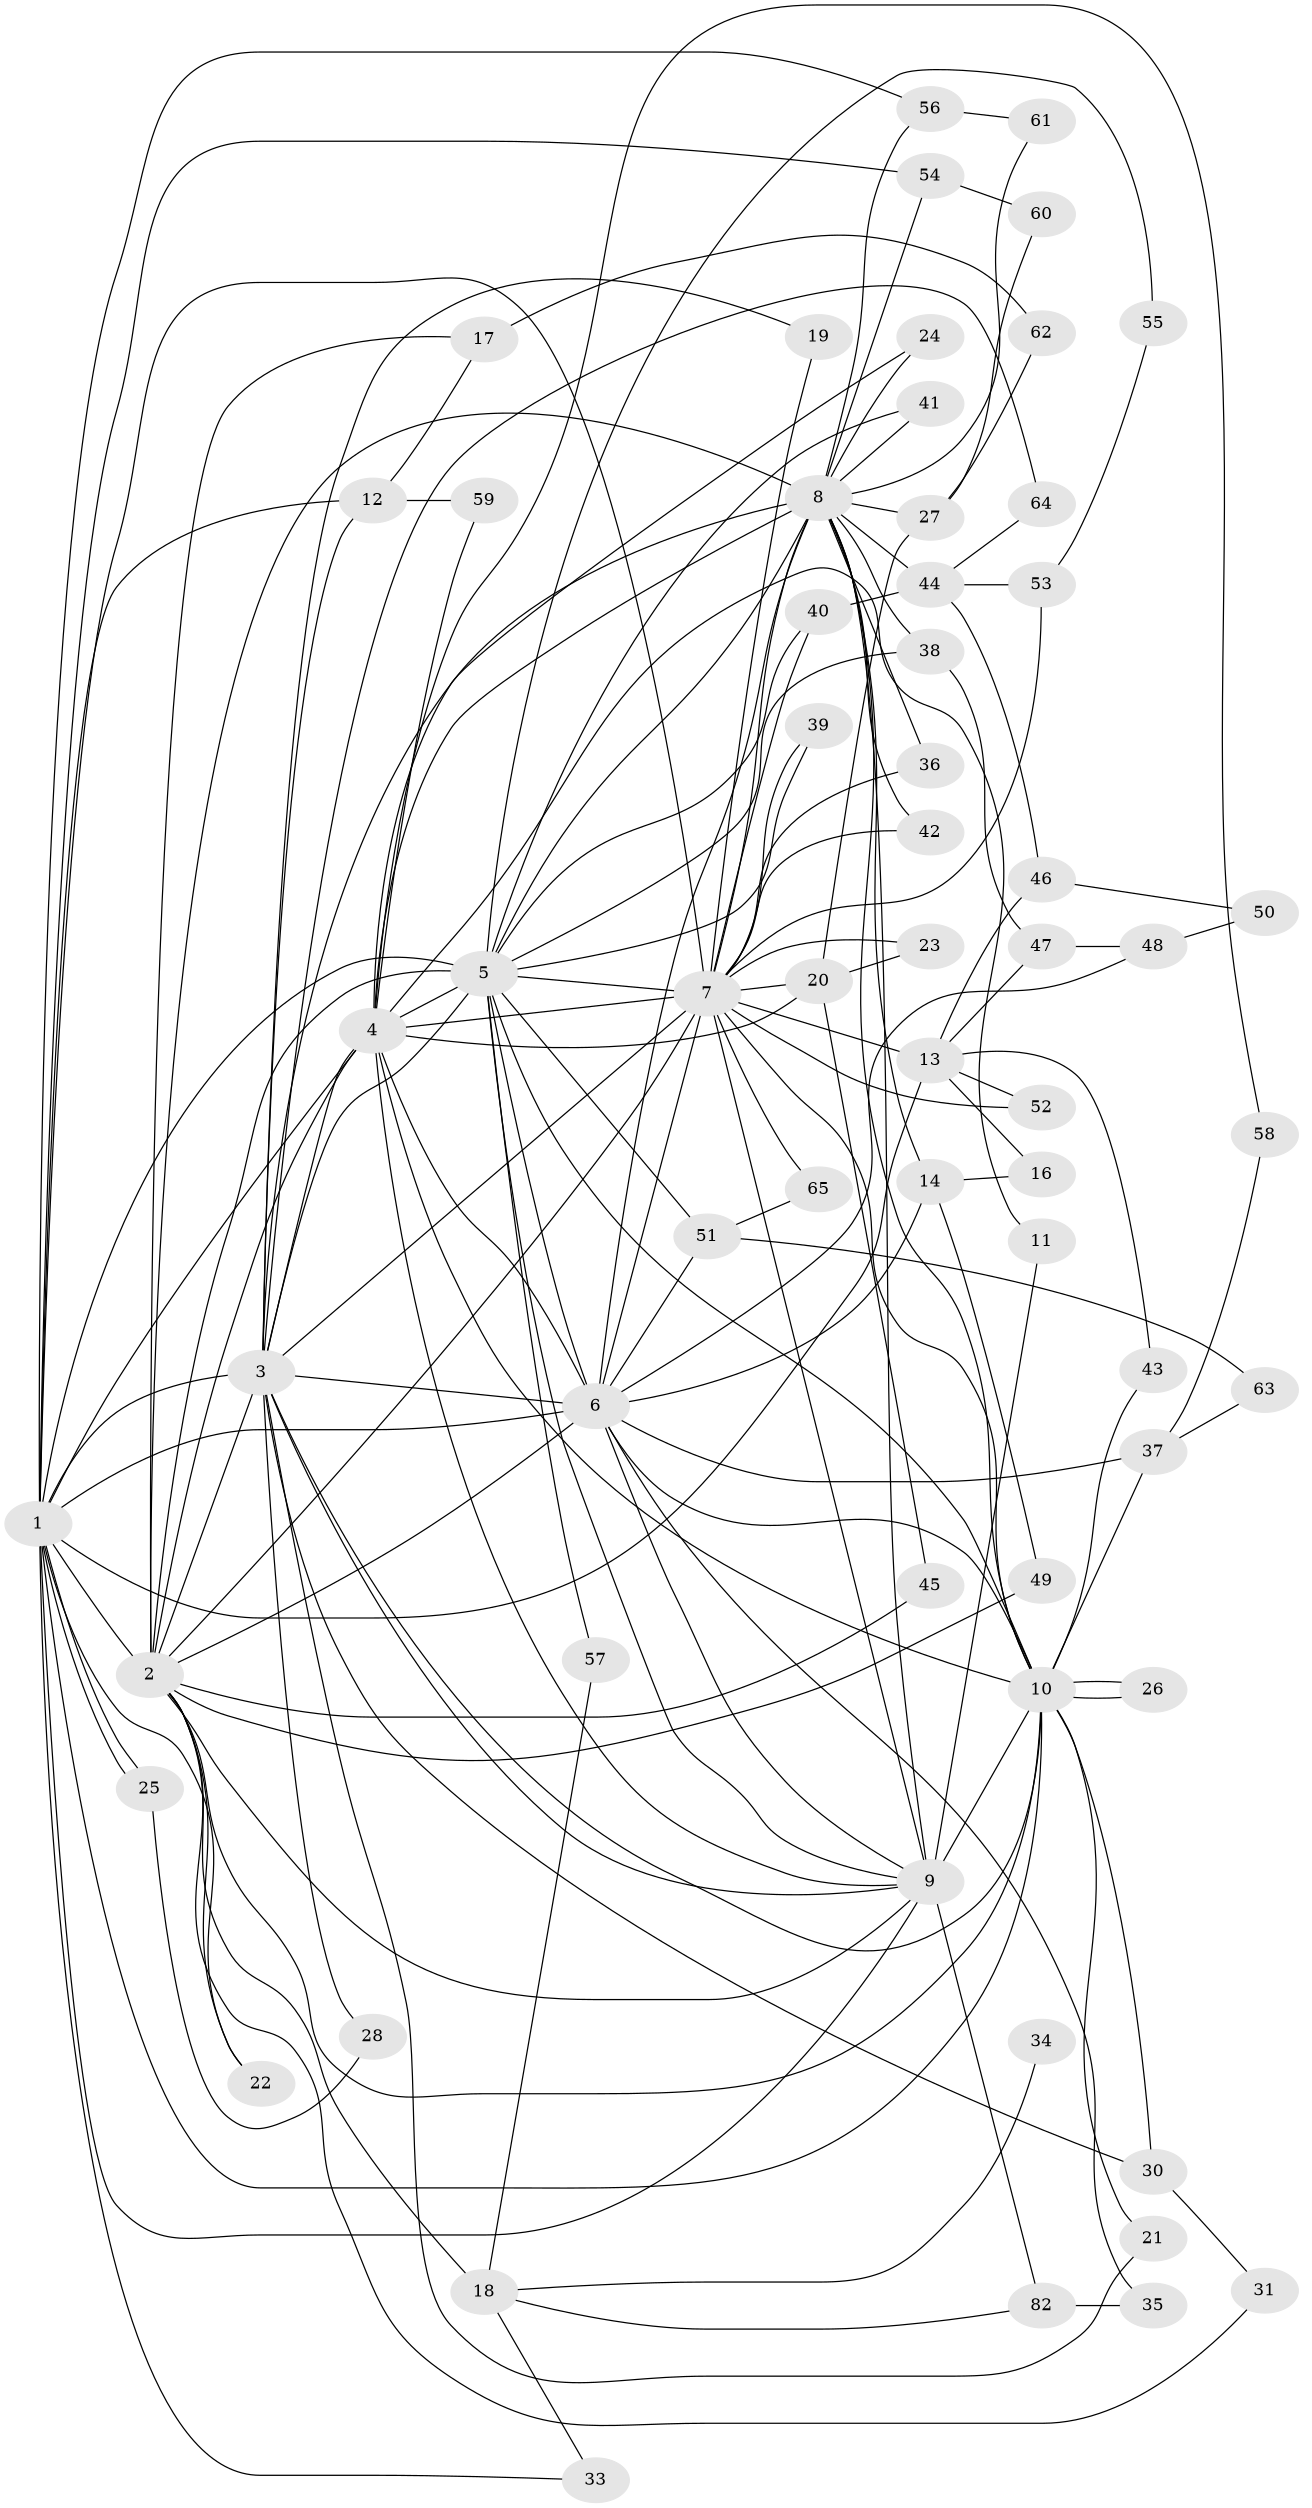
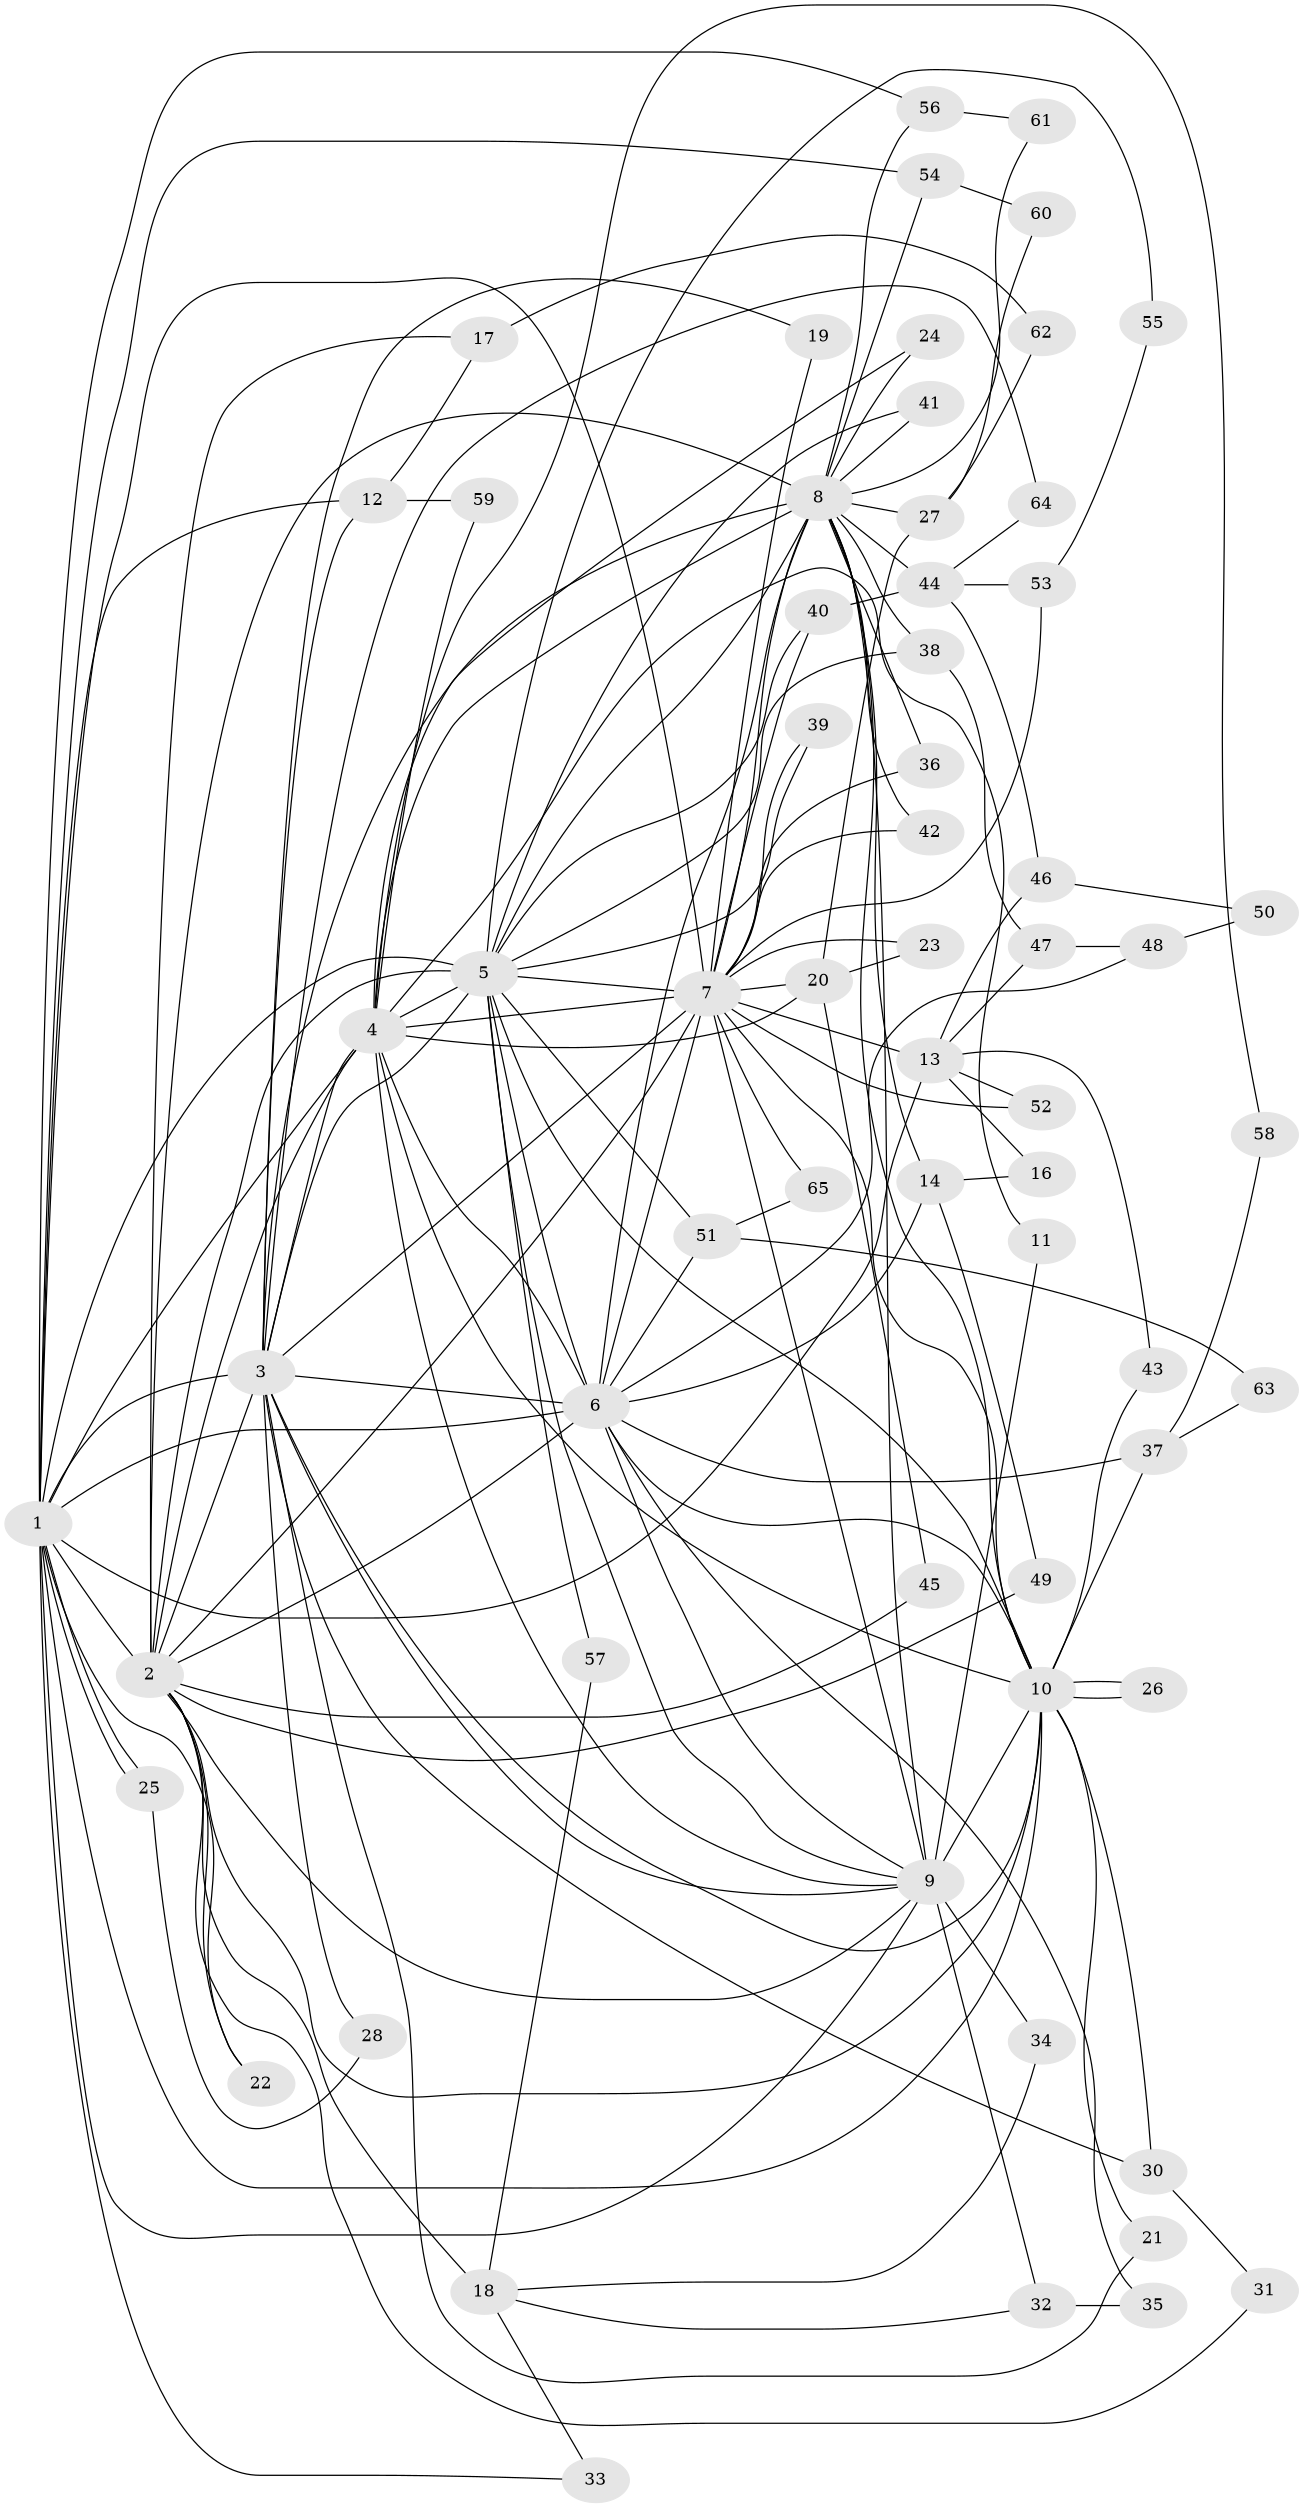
edge "9" -- "34": added
node "82": label "82" -> "32"
